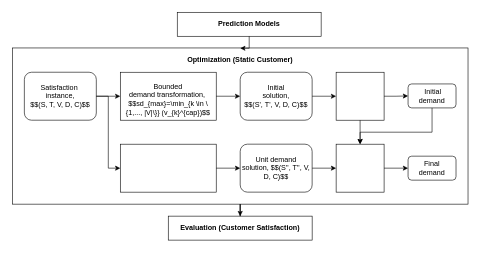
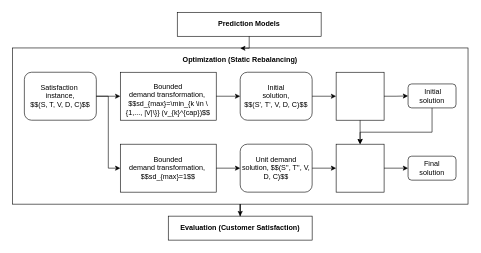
node "Optimization (Static Customer)": label "Optimization (Static Customer)" -> "Optimization (Static Rebalancing)"
node "Initial demand": label "Initial demand" -> "Initial solution"
node "Bounded demand transformation, $$sd_{max}=1$$": added
node "Final demand": label "Final demand" -> "Final solution"
